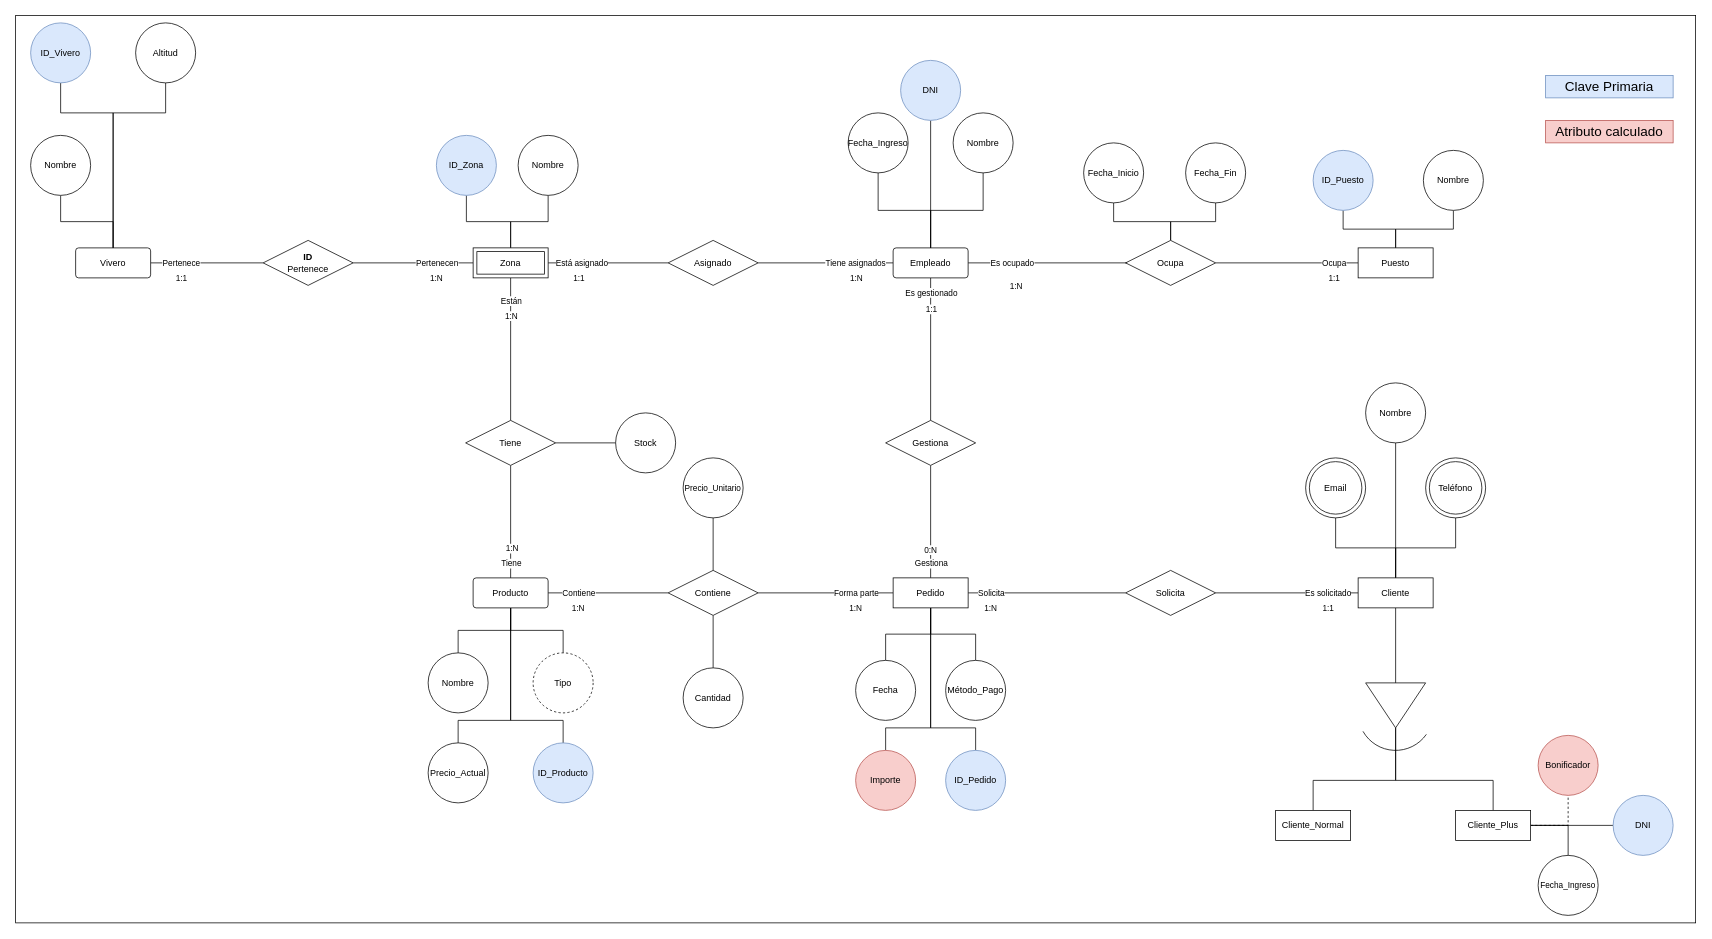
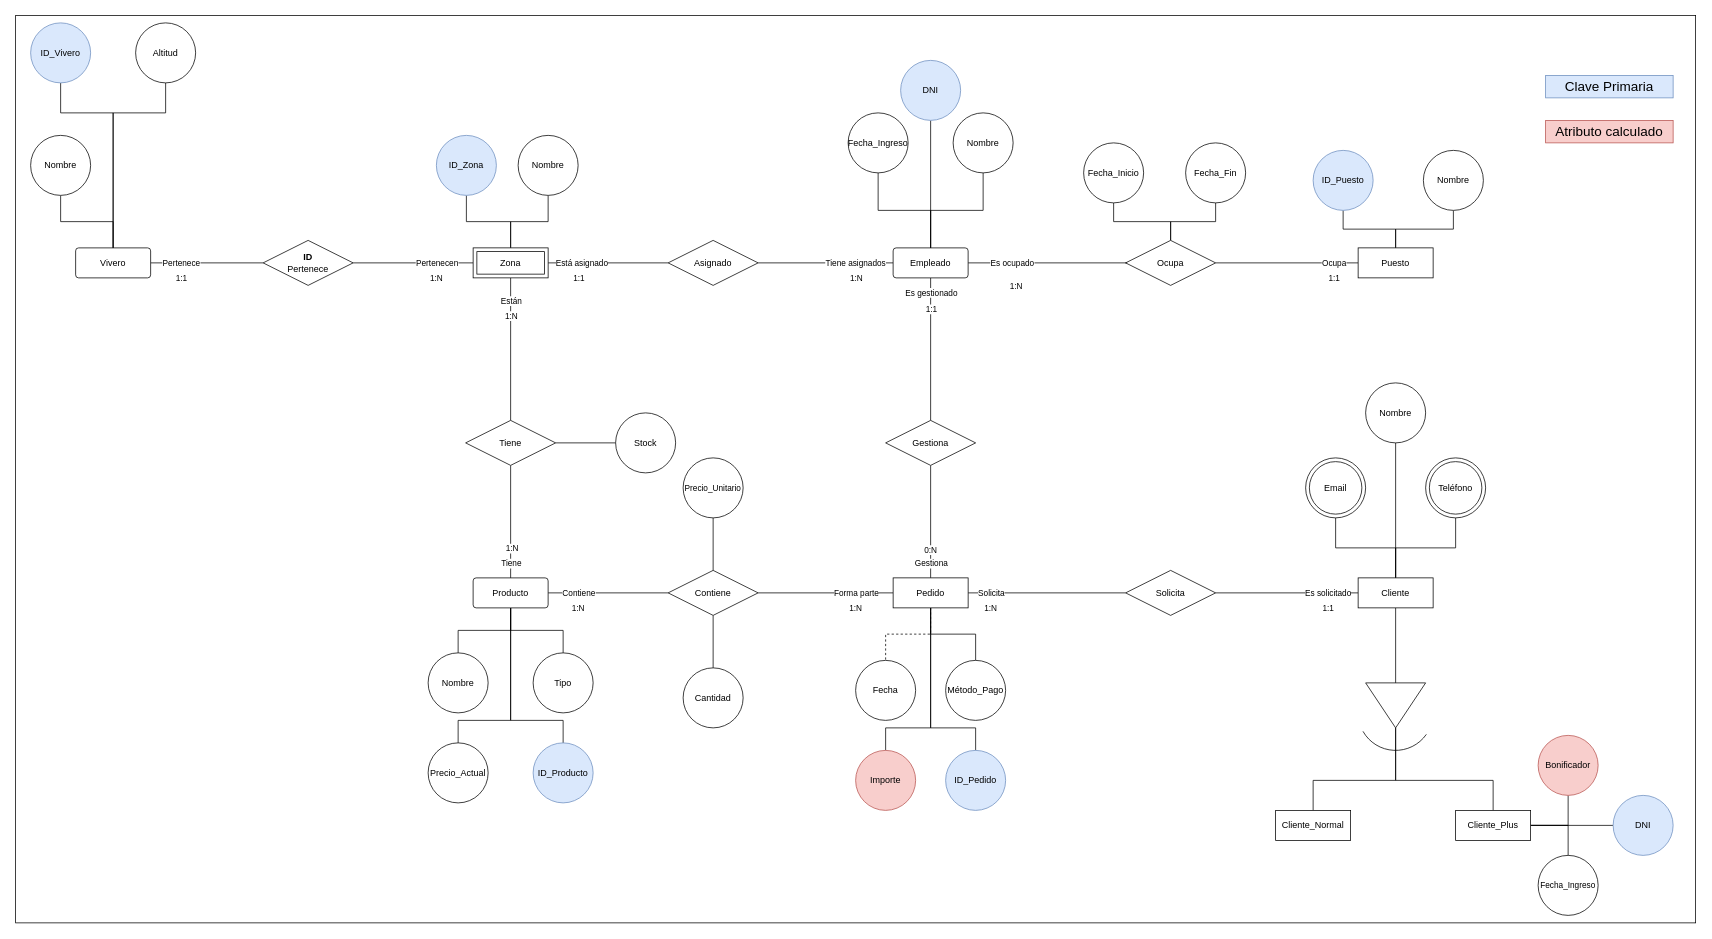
edge "Pedido" -- "Fecha": style solid -> dashed
node "Tipo": style dashed -> solid
edge "Bonificador" -- "Cliente_Plus": style dashed -> solid
